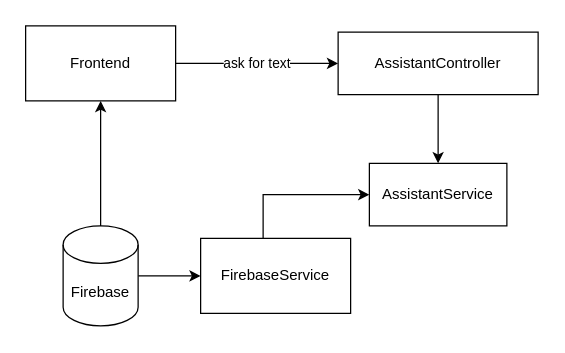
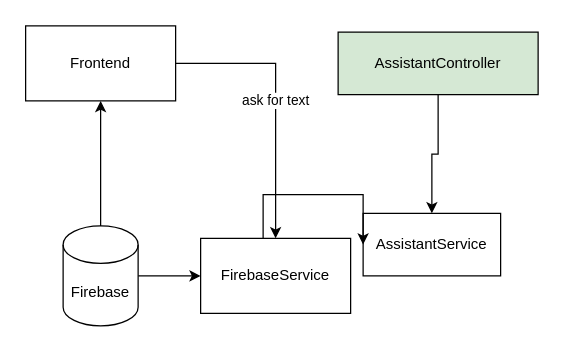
edge "Frontend" -> "AssistantController": now "Frontend" -> "FirebaseService"
node "AssistantController": fillcolor #ffffff -> #d5e8d4
node "AssistantService": moved (438, 194) -> (432, 244)
